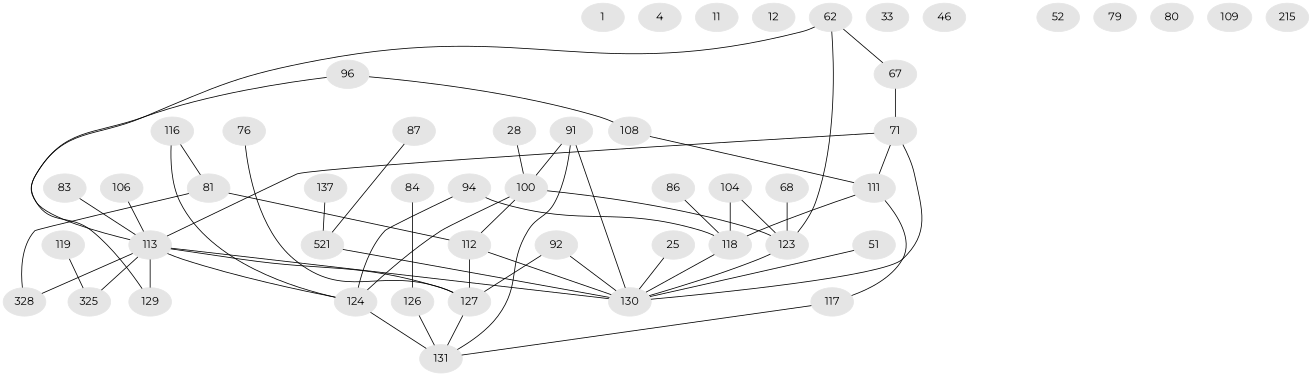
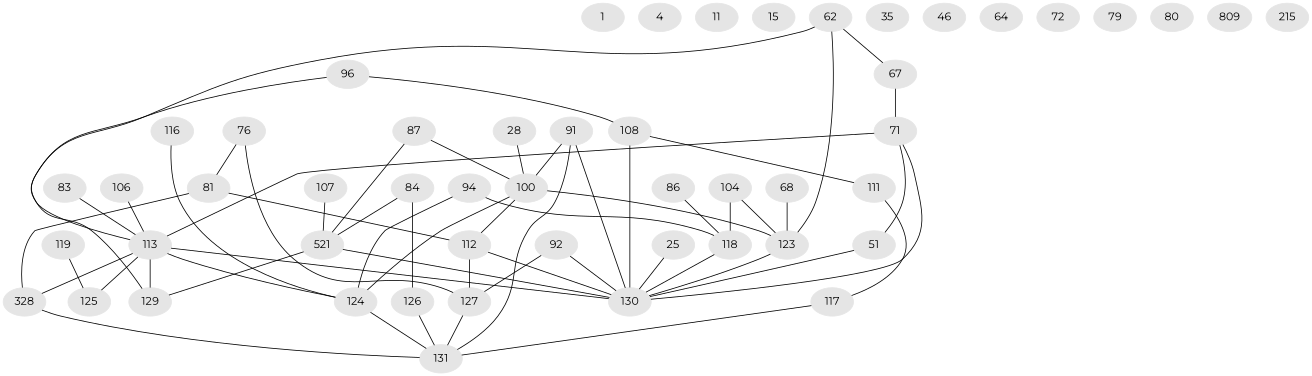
node "12": label "12" -> "15"
node "33": label "33" -> "35"
node "64": added
node "52": label "52" -> "72"
node "109": label "109" -> "809"
edge "71" -- "111": now "71" -- "51"
edge "116" -- "81": now "76" -- "81"
edge "87" -- "100": added
node "137": label "137" -> "107"
edge "108" -- "130": added
edge "111" -- "118": removed
edge "84" -- "521": added
edge "113" -- "127": removed
edge "521" -- "129": added
node "325": label "325" -> "125"
edge "328" -- "131": added
